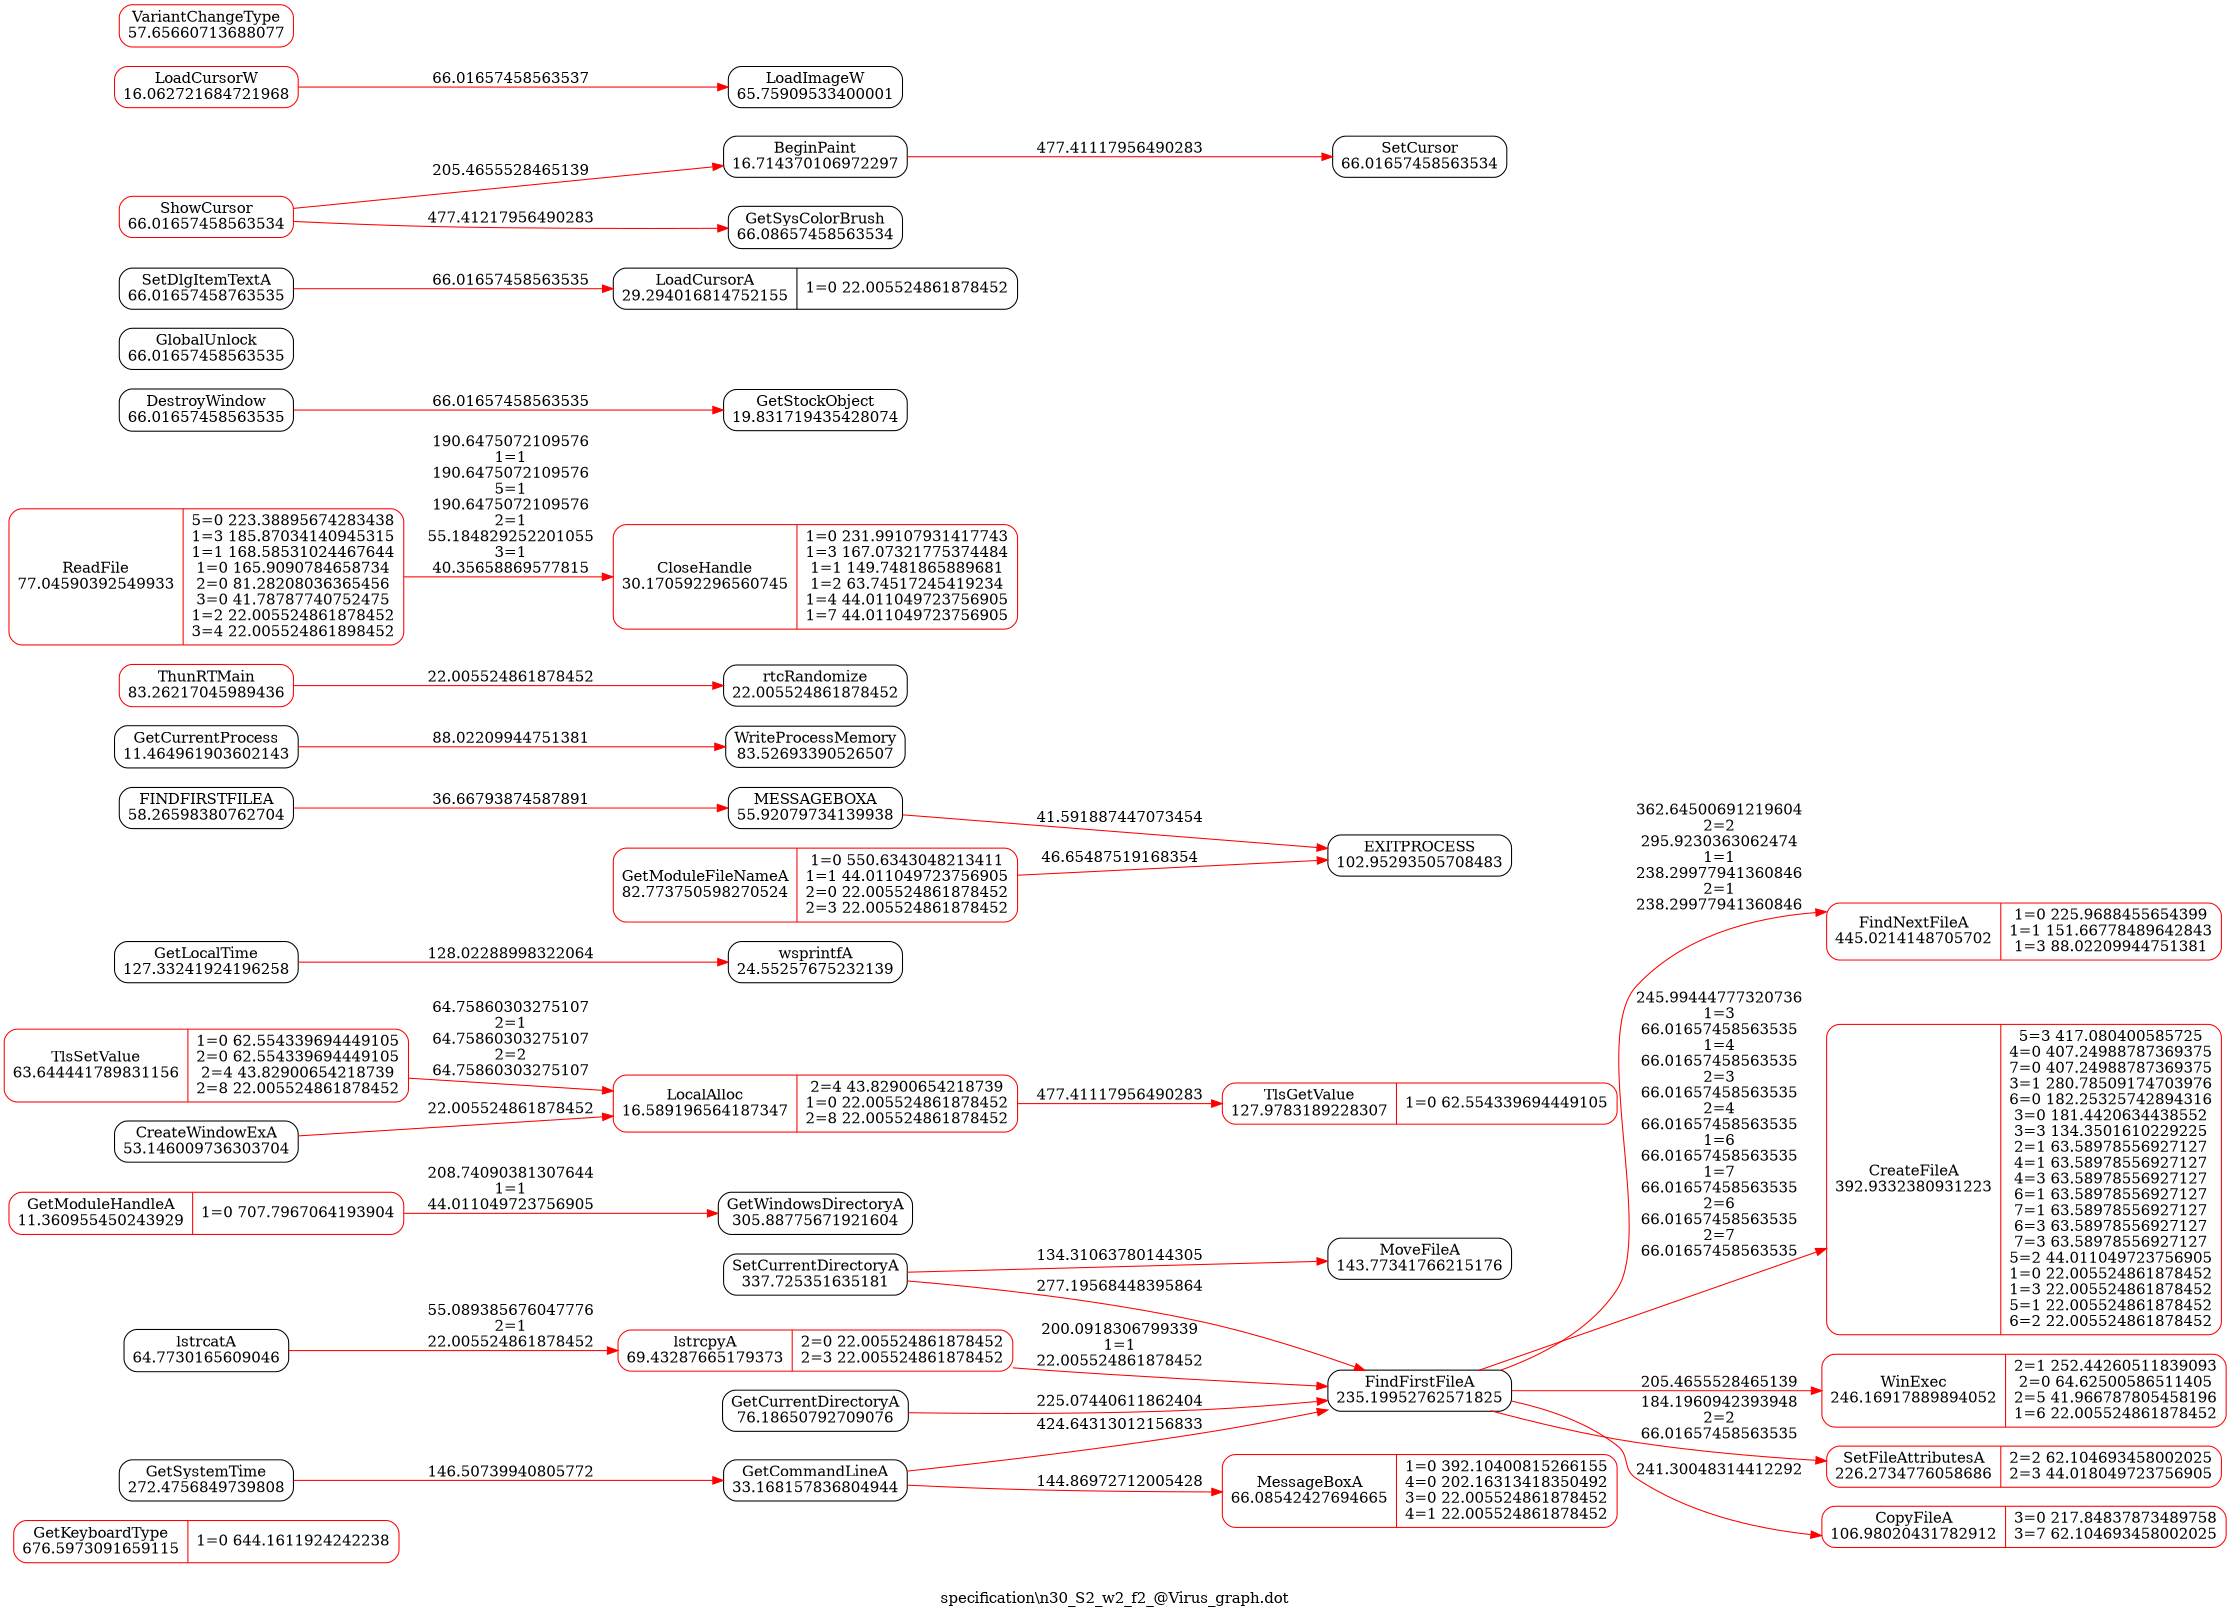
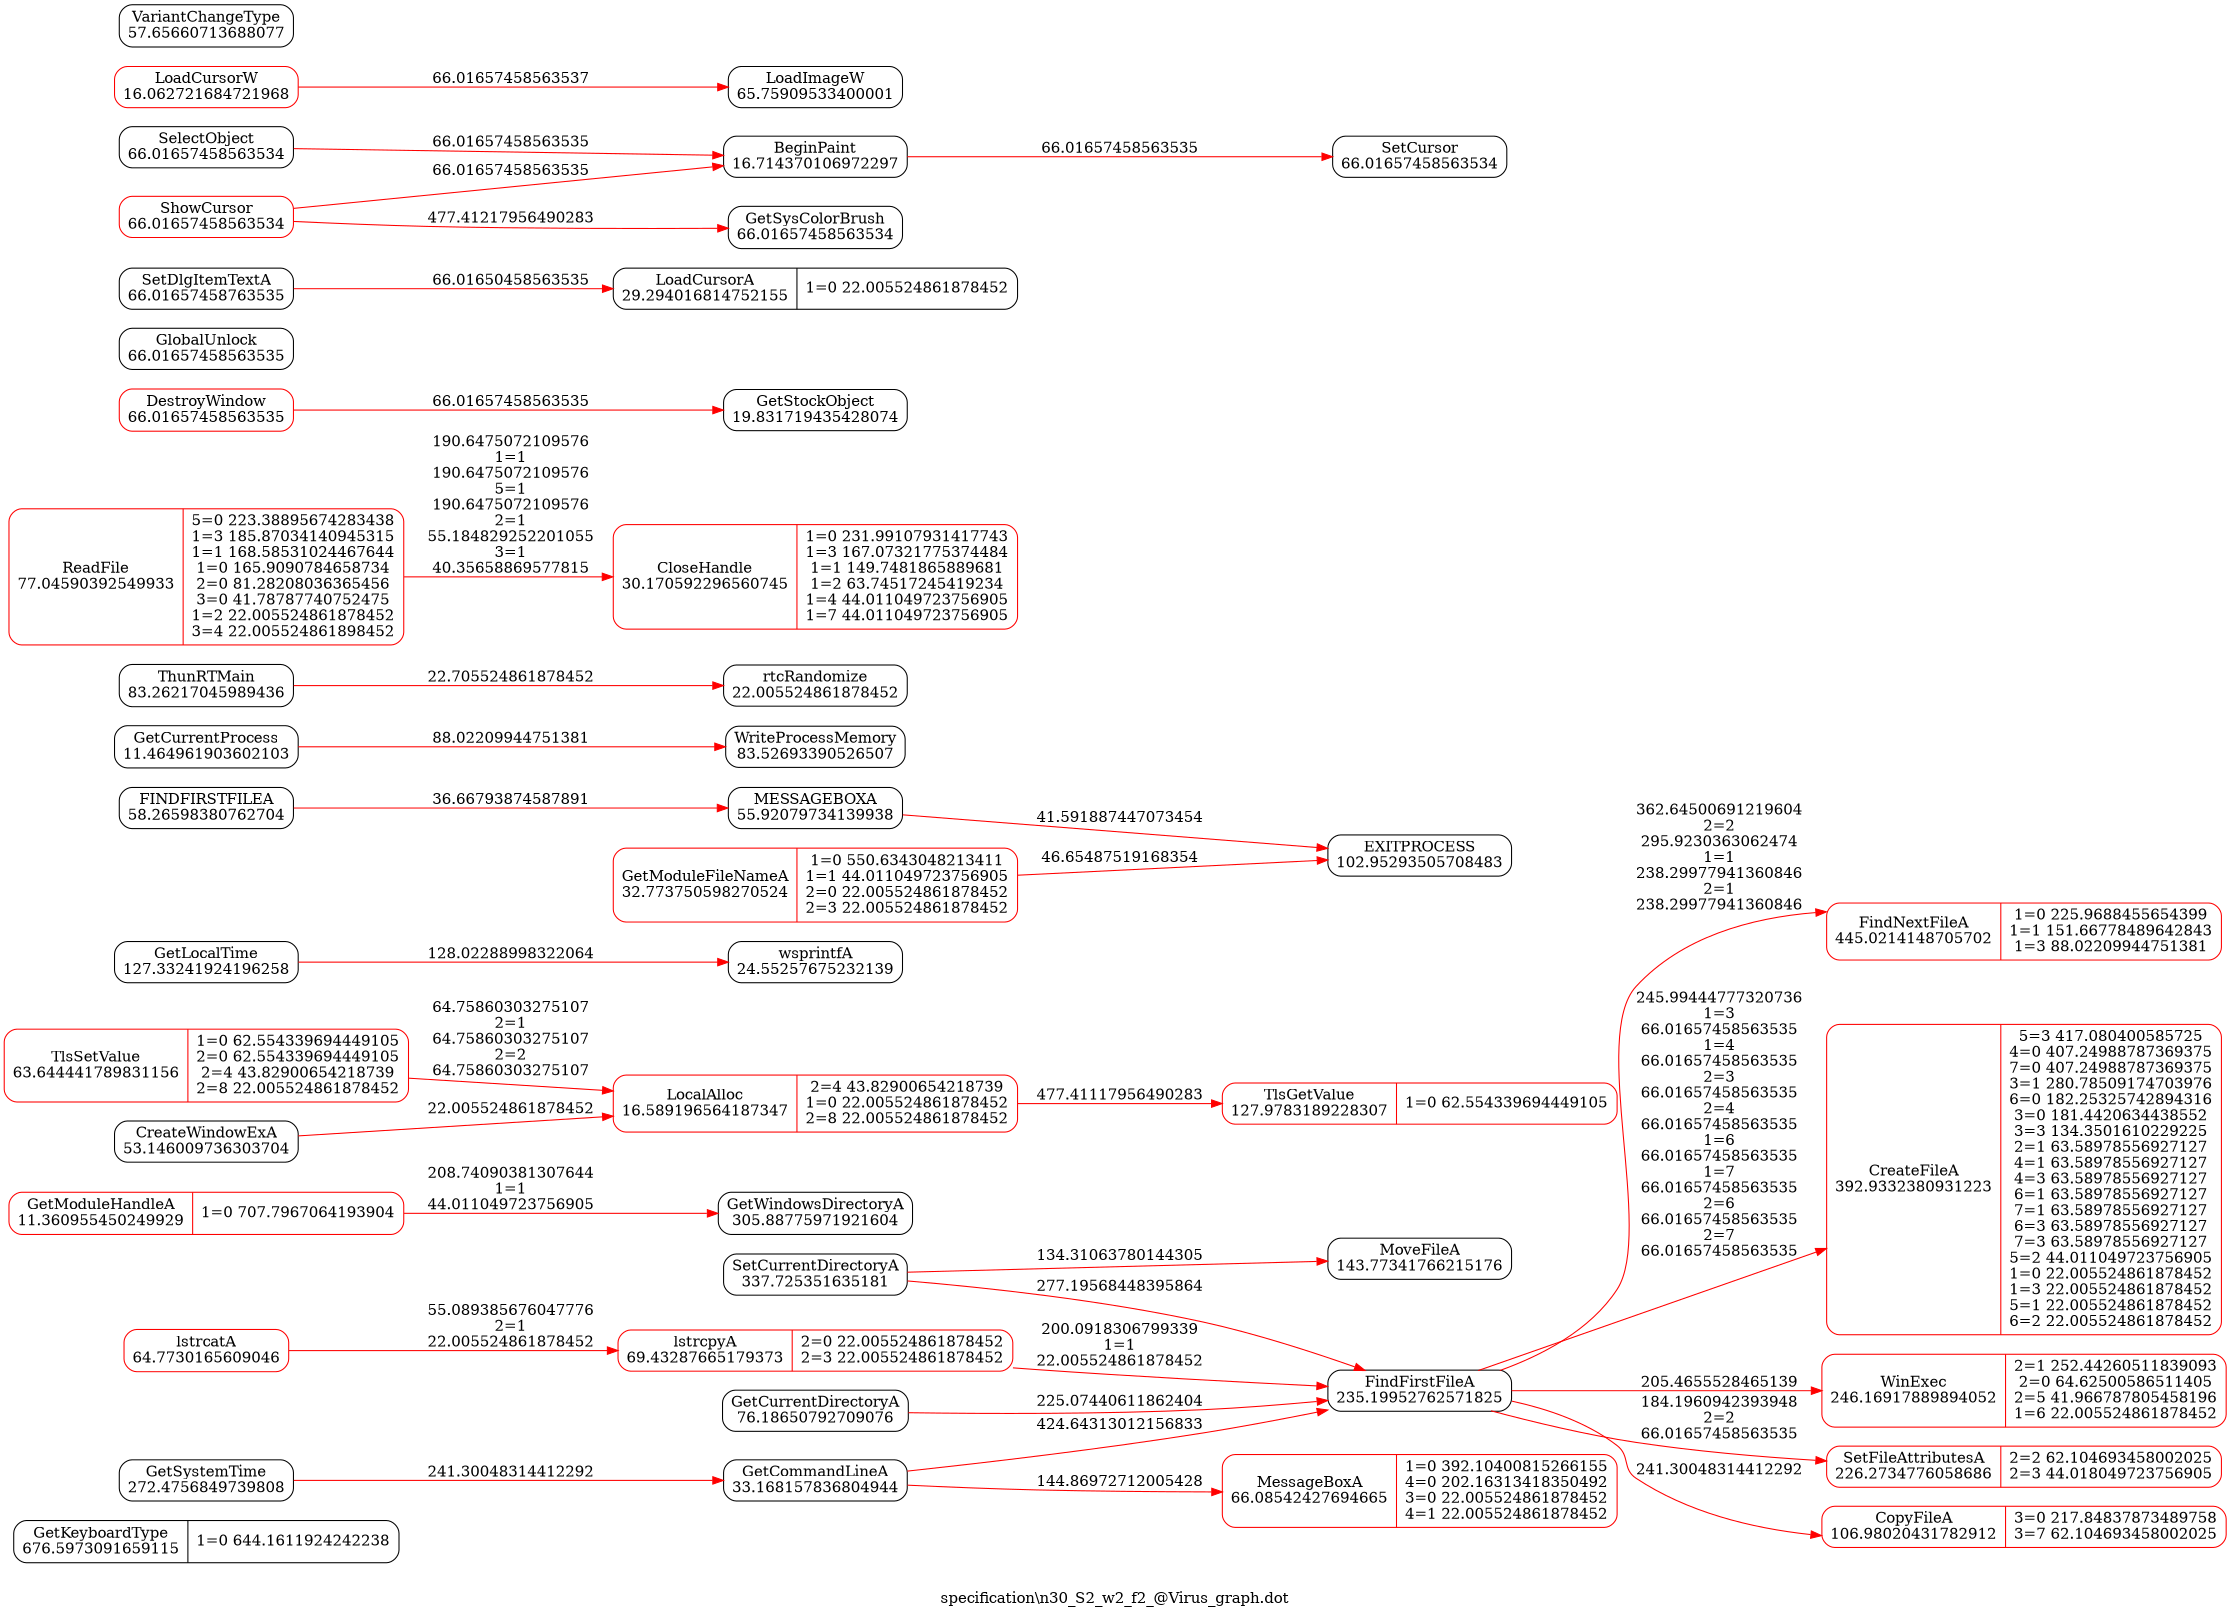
node "VariantChangeType": color red -> black
node "SelectObject": added
edge "BeginPaint" -> "SetCursor": label "477.41117956490283" -> "66.01657458563535"
edge "ShowCursor" -> "BeginPaint": label "205.4655528465139" -> "66.01657458563535"
node "GetSysColorBrush": text "66.08657458563534" -> "66.01657458563534"
edge "SetDlgItemTextA" -> "LoadCursorA": label "66.01657458563535" -> "66.01650458563535"
node "DestroyWindow": color black -> red
edge "ThunRTMain" -> "rtcRandomize": label "22.005524861878452" -> "22.705524861878452"
node "ThunRTMain": color red -> black
node "GetCurrentProcess": text "11.464961903602143" -> "11.464961903602103"
node "GetModuleFileNameA": text "82.773750598270524" -> "32.773750598270524"
node "GetModuleHandleA": text "11.360955450243929" -> "11.360955450249929"
node "GetWindowsDirectoryA": text "305.88775671921604" -> "305.88775971921604"
node "lstrcatA": color black -> red
edge "GetSystemTime" -> "GetCommandLineA": label "146.50739940805772" -> "241.30048314412292"
node "GetKeyboardType": color red -> black
